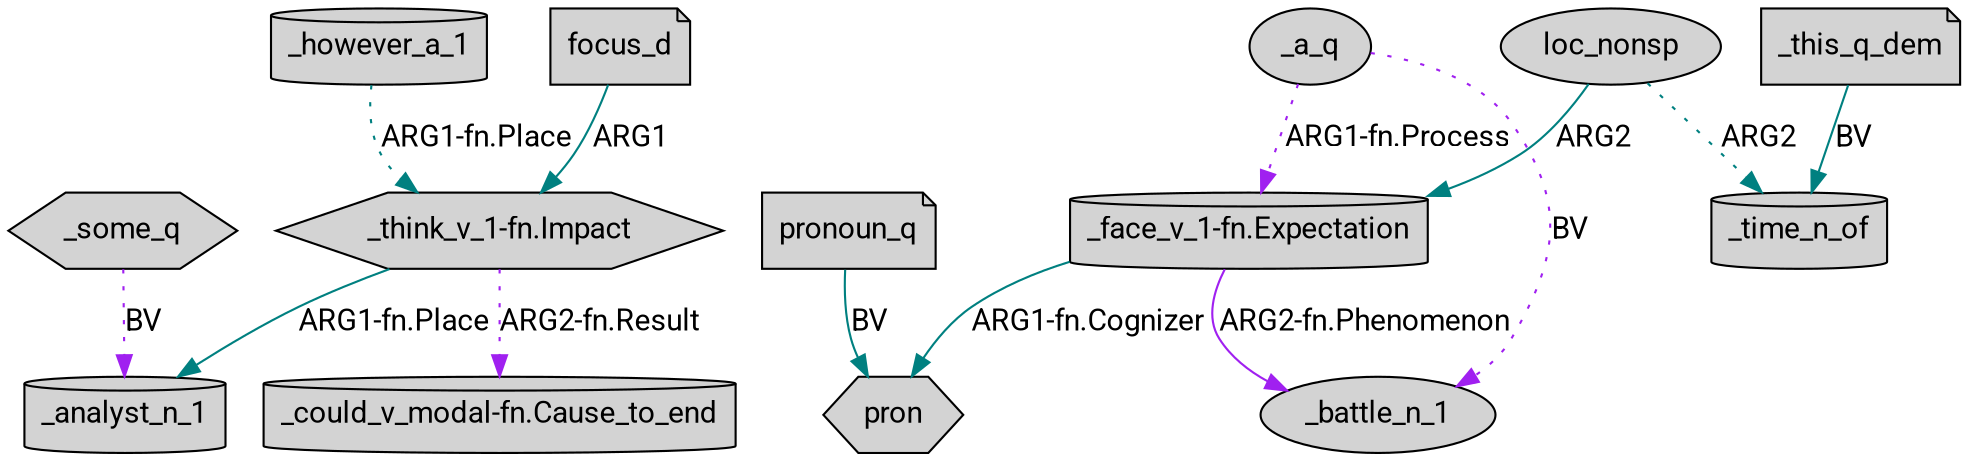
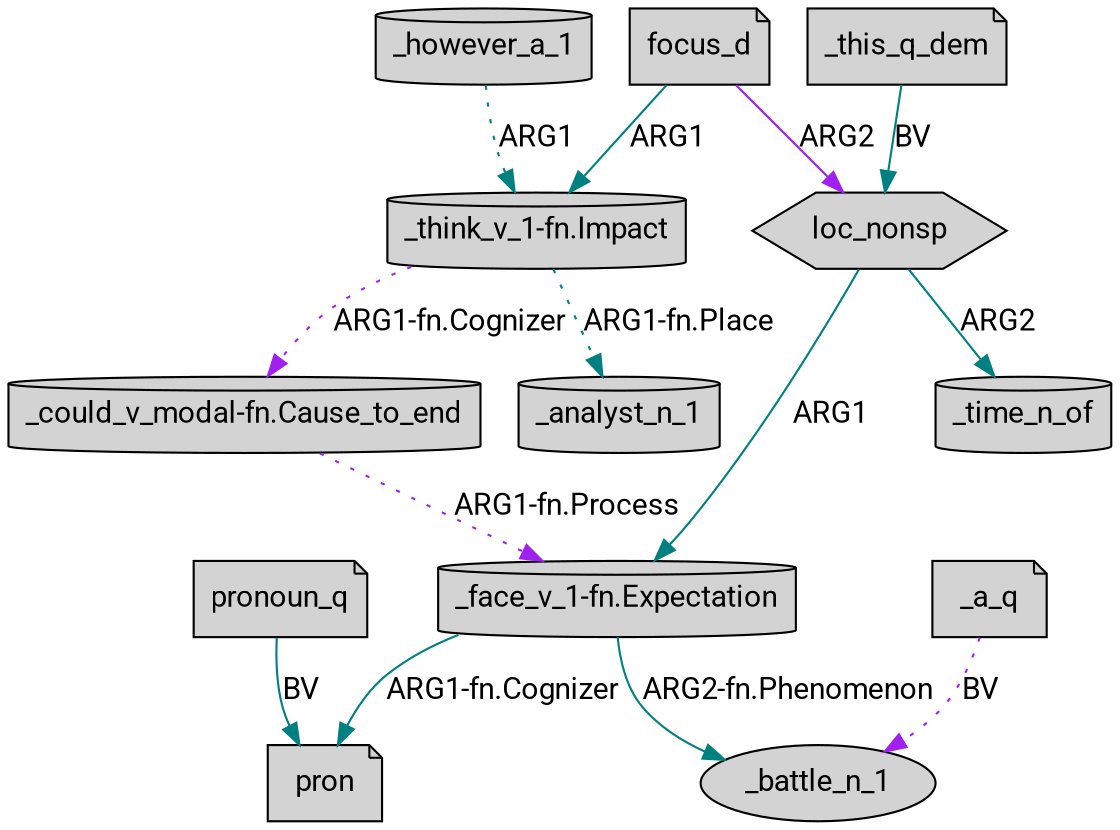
node "_a_q": shape ellipse -> note
node "loc_nonsp": shape ellipse -> hexagon
edge "_a_q" -> "_face_v_1-fn.Expectation": now "_could_v_modal-fn.Cause_to_end" -> "_face_v_1-fn.Expectation"
edge "_this_q_dem" -> "_time_n_of": now "_this_q_dem" -> "loc_nonsp"
edge "loc_nonsp" -> "_time_n_of": style dotted -> solid
edge "focus_d" -> "loc_nonsp": added, label "ARG2"
edge "_however_a_1" -> "_think_v_1-fn.Impact": label "ARG1-fn.Place" -> "ARG1"
edge "loc_nonsp" -> "_face_v_1-fn.Expectation": label "ARG2" -> "ARG1"
node "_some_q": removed
node "_think_v_1-fn.Impact": shape hexagon -> cylinder
edge "_think_v_1-fn.Impact" -> "_analyst_n_1": style solid -> dotted
edge "_think_v_1-fn.Impact" -> "_could_v_modal-fn.Cause_to_end": label "ARG2-fn.Result" -> "ARG1-fn.Cognizer"
edge "_face_v_1-fn.Expectation" -> "_battle_n_1": color purple -> teal
node "pron": shape hexagon -> note
